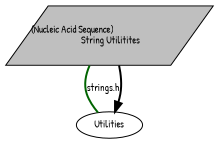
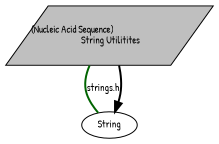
node "Utilities": label "Utilities" -> "String"
